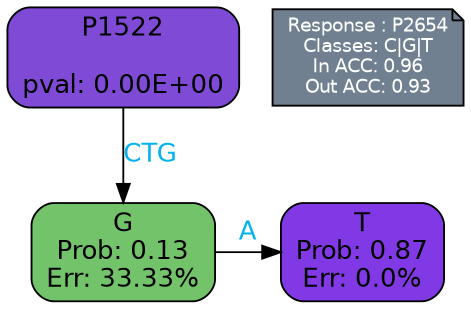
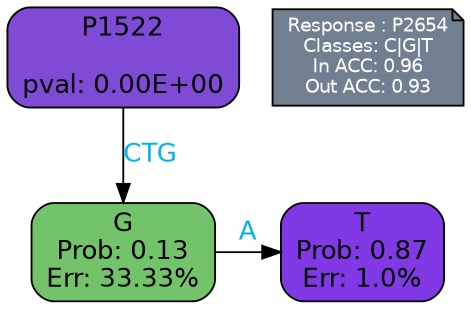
node "T Prob: 0.87 Err: 0.0%": label "T Prob: 0.87 Err: 0.0%" -> "T Prob: 0.87 Err: 1.0%"
